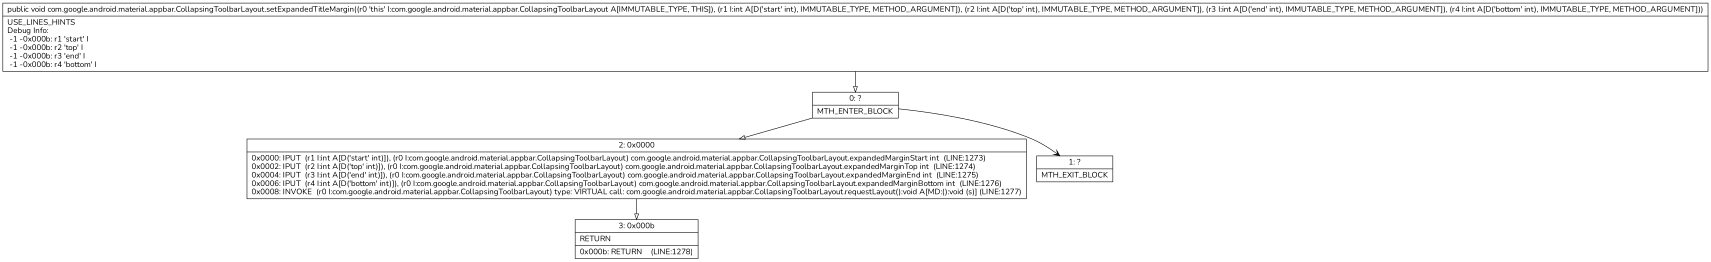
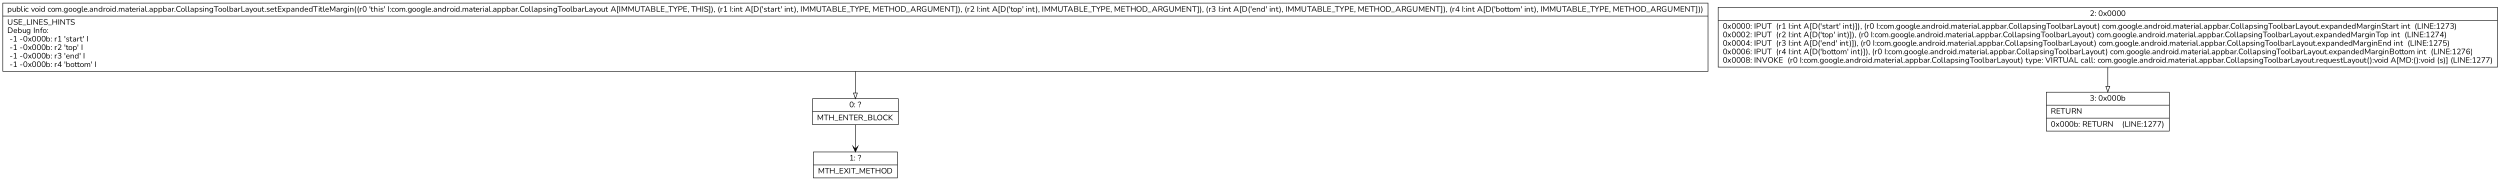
edge "0: ?" -> "2: 0x0000": removed
node "1: ?": text "MTH_EXIT_BLOCK" -> "MTH_EXIT_METHOD"
node "3: 0x000b": text "0x000b: RETURN    (LINE:1278)" -> "0x000b: RETURN    (LINE:1277)"
